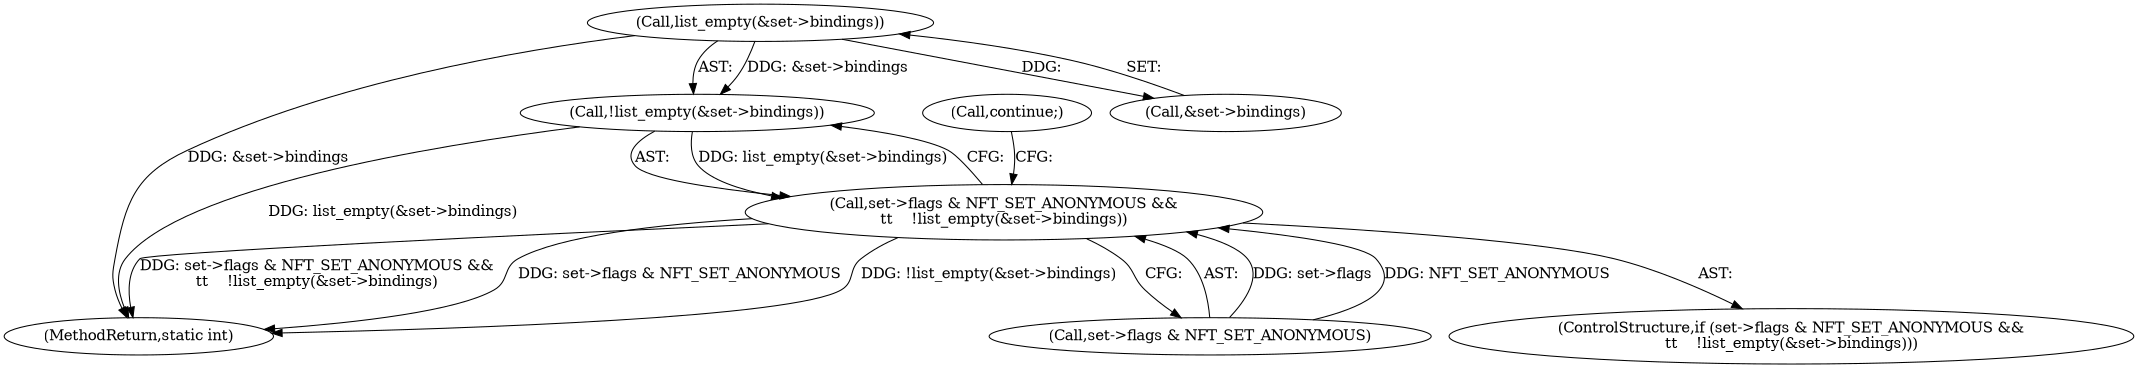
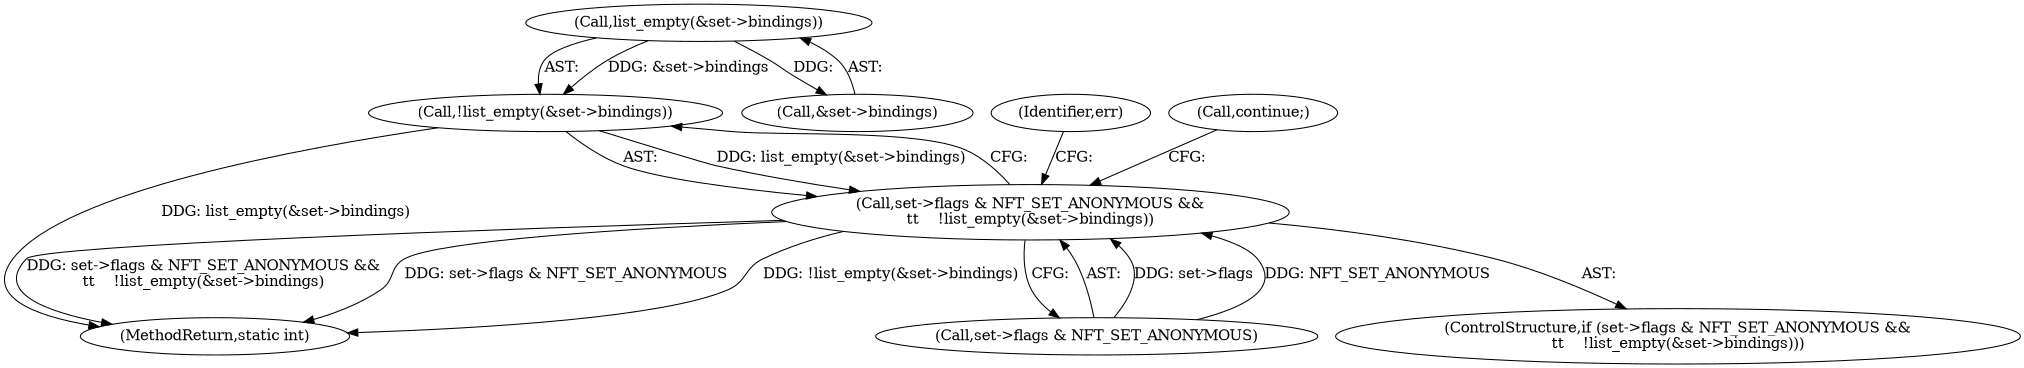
edge "(Call,&set->bindings)" -> "(Call,list_empty(&set->bindings))": label "SET: " -> "AST: "
edge "(Call,list_empty(&set->bindings))" -> "(MethodReturn,static int)": removed, label "DDG: &set->bindings"
node "(Identifier,err)": added
